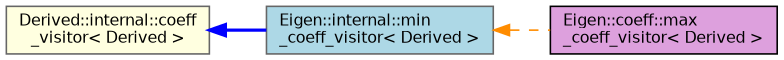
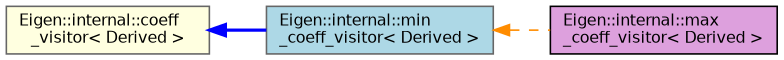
node "Derived::internal::coeff _visitor< Derived >": label "Derived::internal::coeff _visitor< Derived >" -> "Eigen::internal::coeff _visitor< Derived >"
node "Eigen::coeff::max _coeff_visitor< Derived >": label "Eigen::coeff::max _coeff_visitor< Derived >" -> "Eigen::internal::max _coeff_visitor< Derived >"
